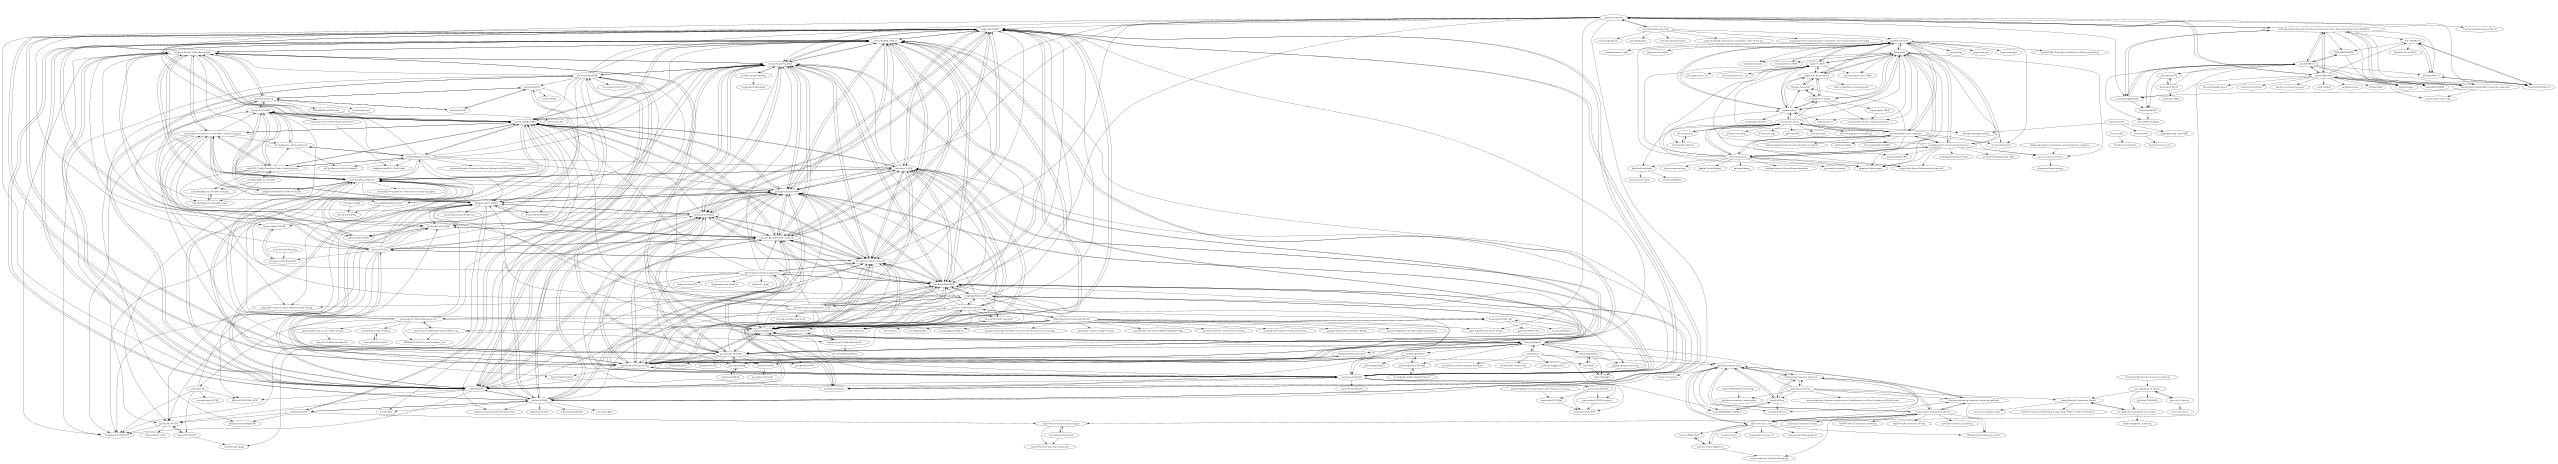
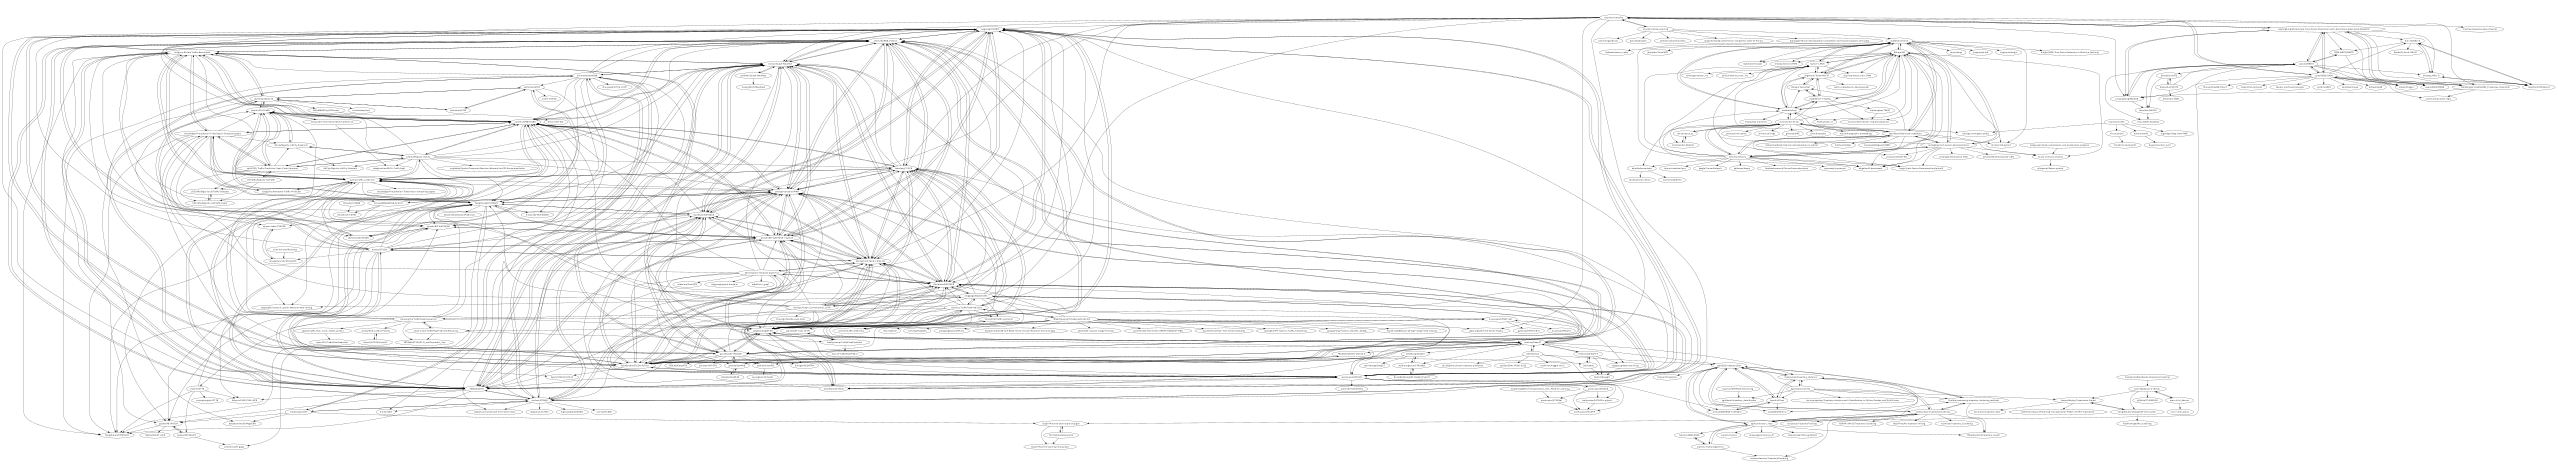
edge "marinkaz/nimfa" -> "cthurau/pymf": added
